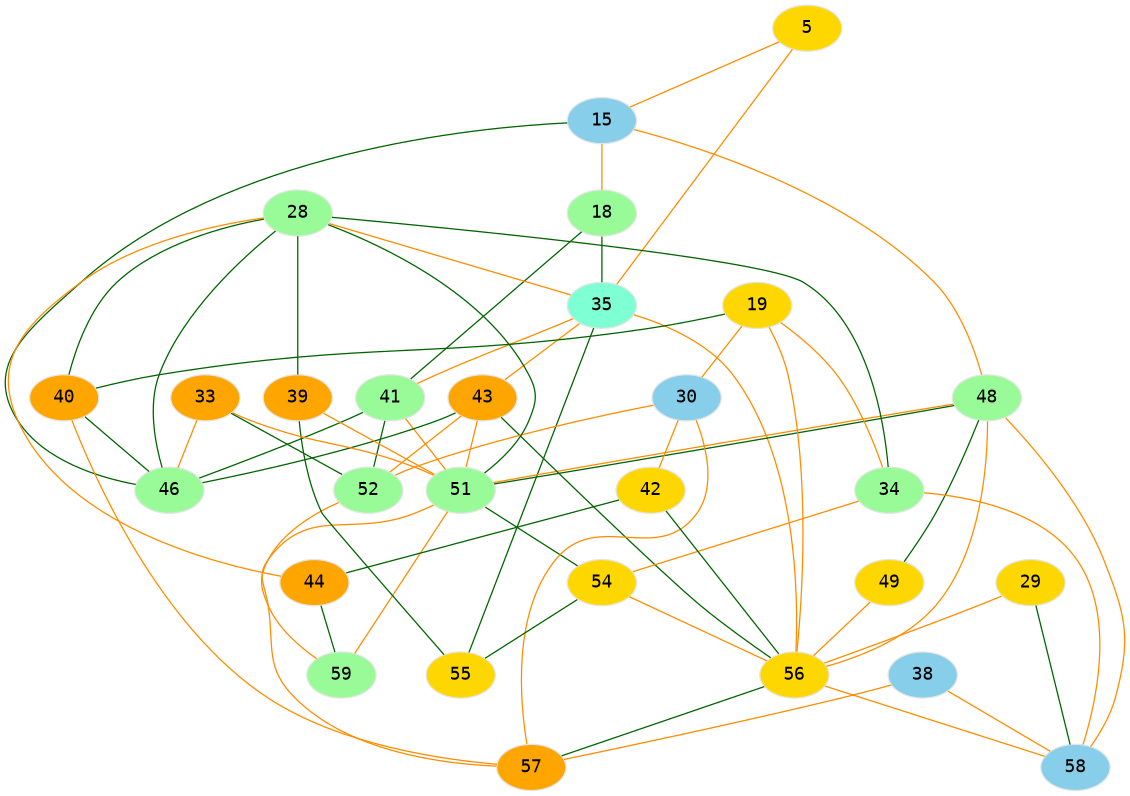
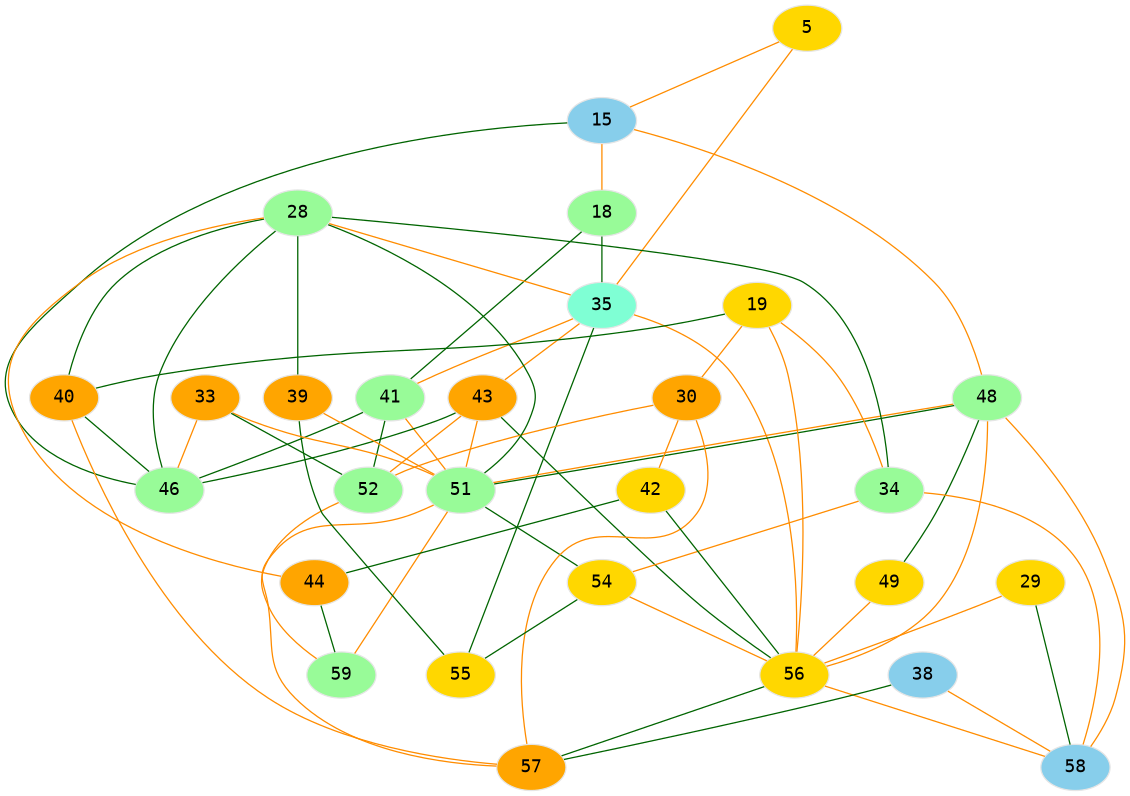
node "30": fillcolor skyblue -> orange
edge "38" -- "57": color darkorange -> darkgreen
